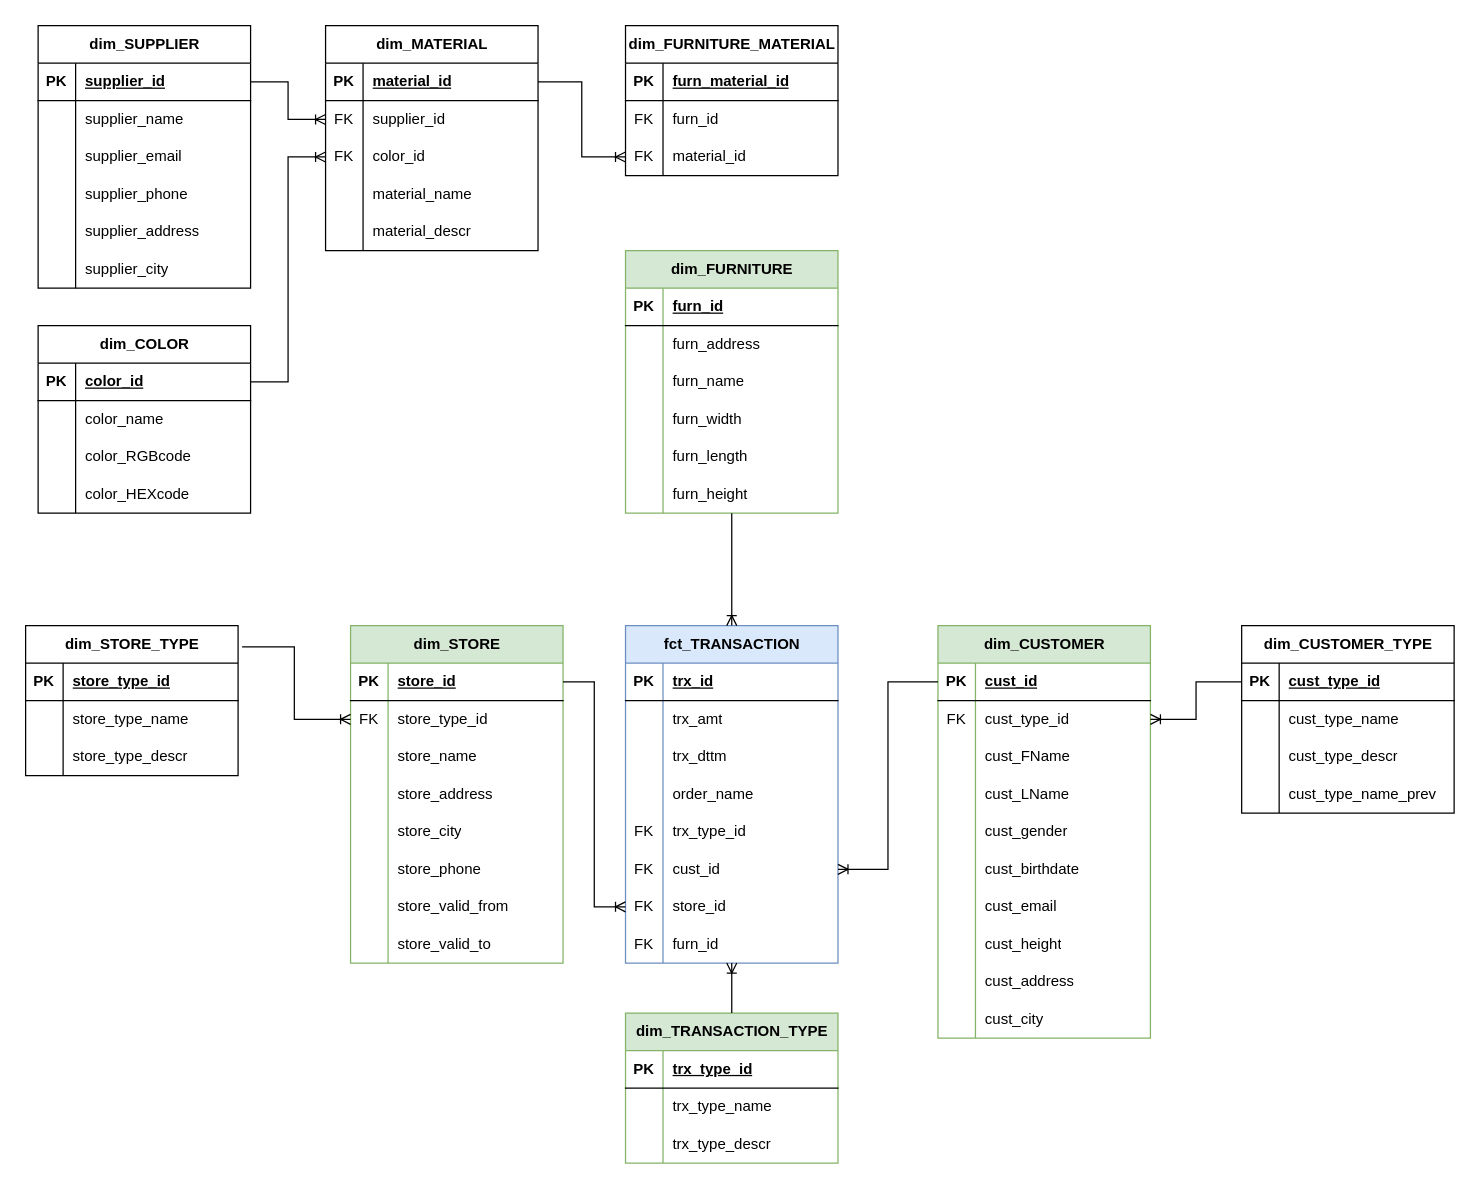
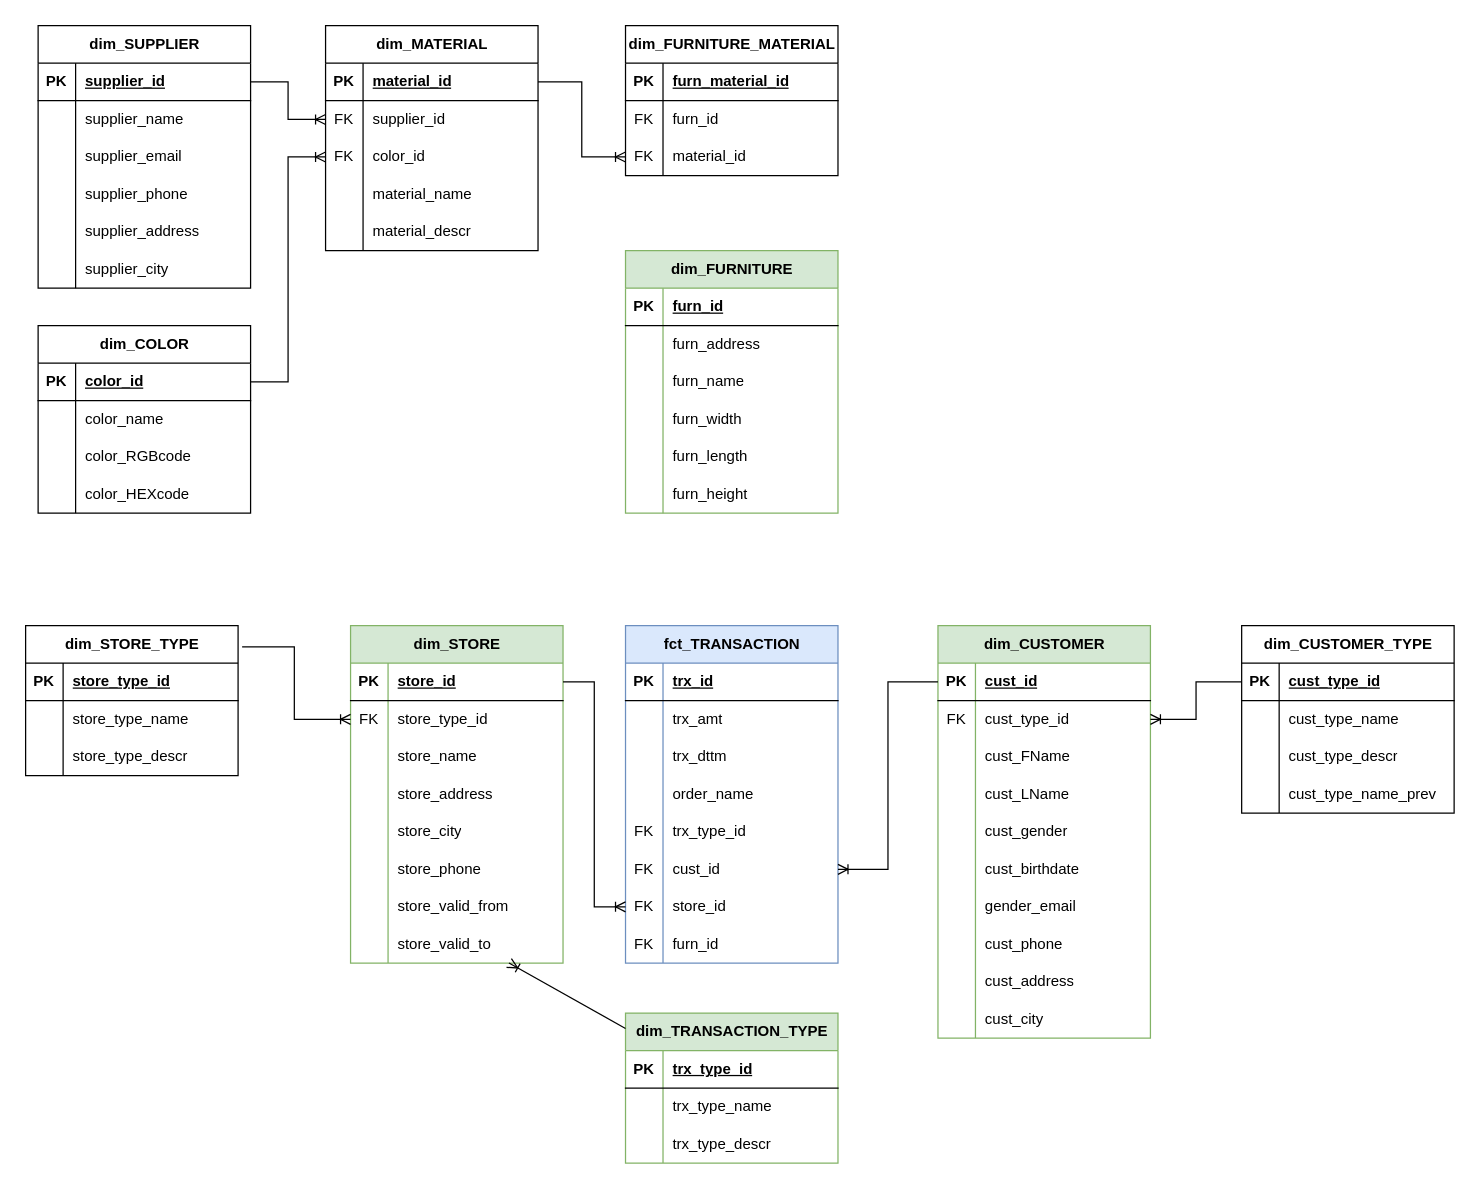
edge "dim_FURNITURE" -> "fct_TRANSACTION": removed
node "cust_email": label "cust_email" -> "gender_email"
node "cust_height": label "cust_height" -> "cust_phone"
edge "dim_TRANSACTION_TYPE" -> "fct_TRANSACTION": now "dim_TRANSACTION_TYPE" -> "store_valid_to"
